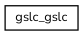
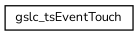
node "gslc_gslc": label "gslc_gslc" -> "gslc_tsEventTouch"
